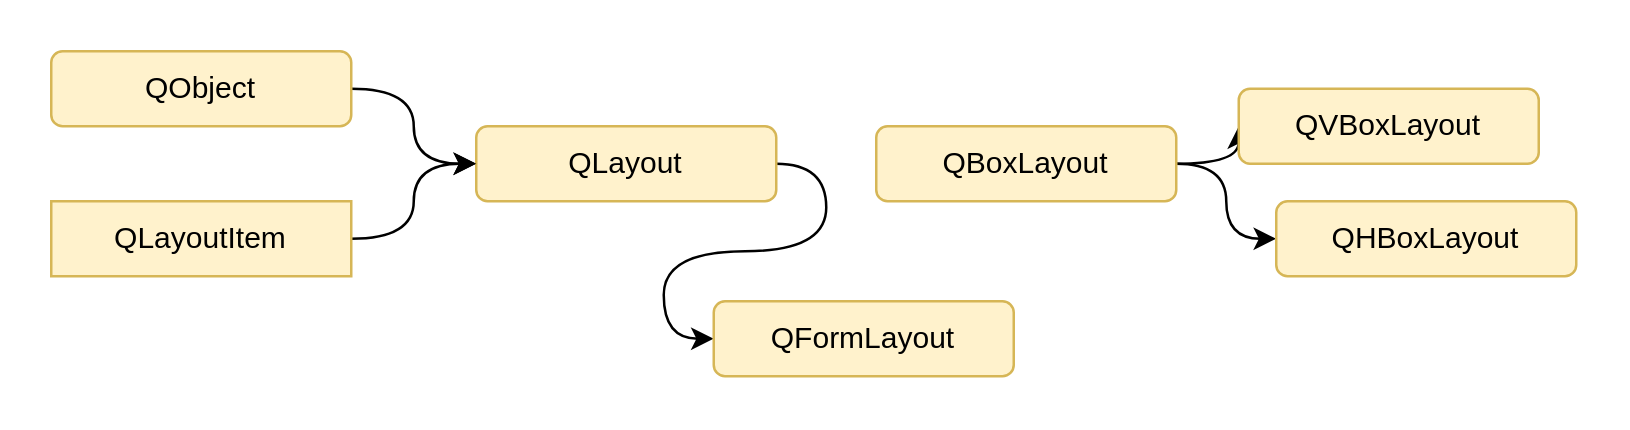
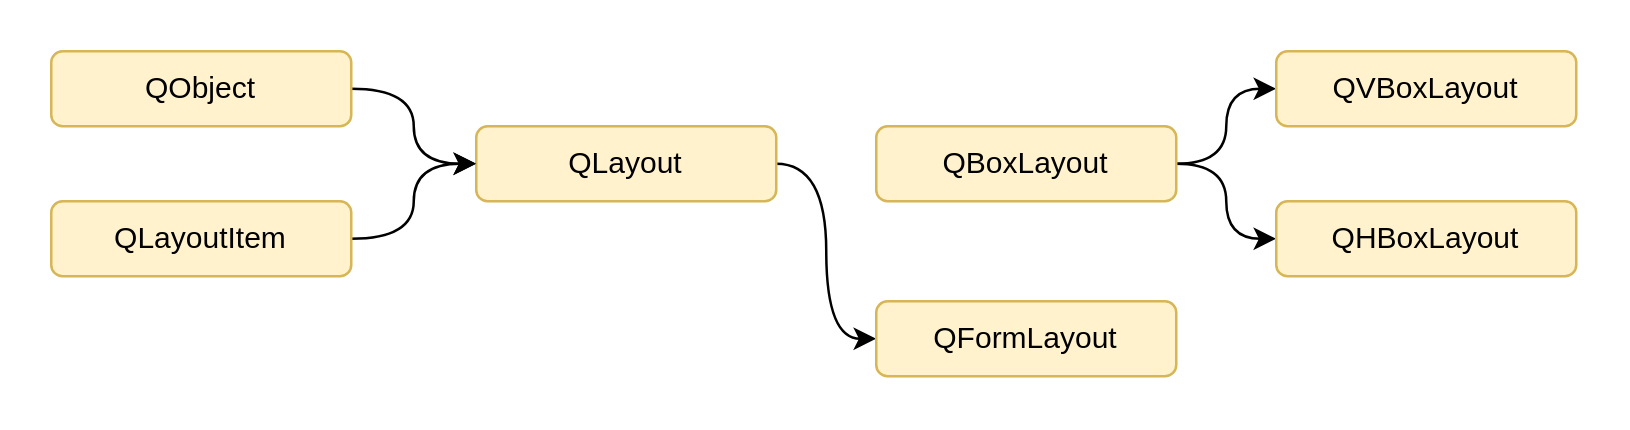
node "QVBoxLayout": moved (1389, 126) -> (1426, 89)
node "QLayoutItem": shape rectangle -> rounded rectangle
node "QFormLayout": moved (864, 339) -> (1026, 339)
